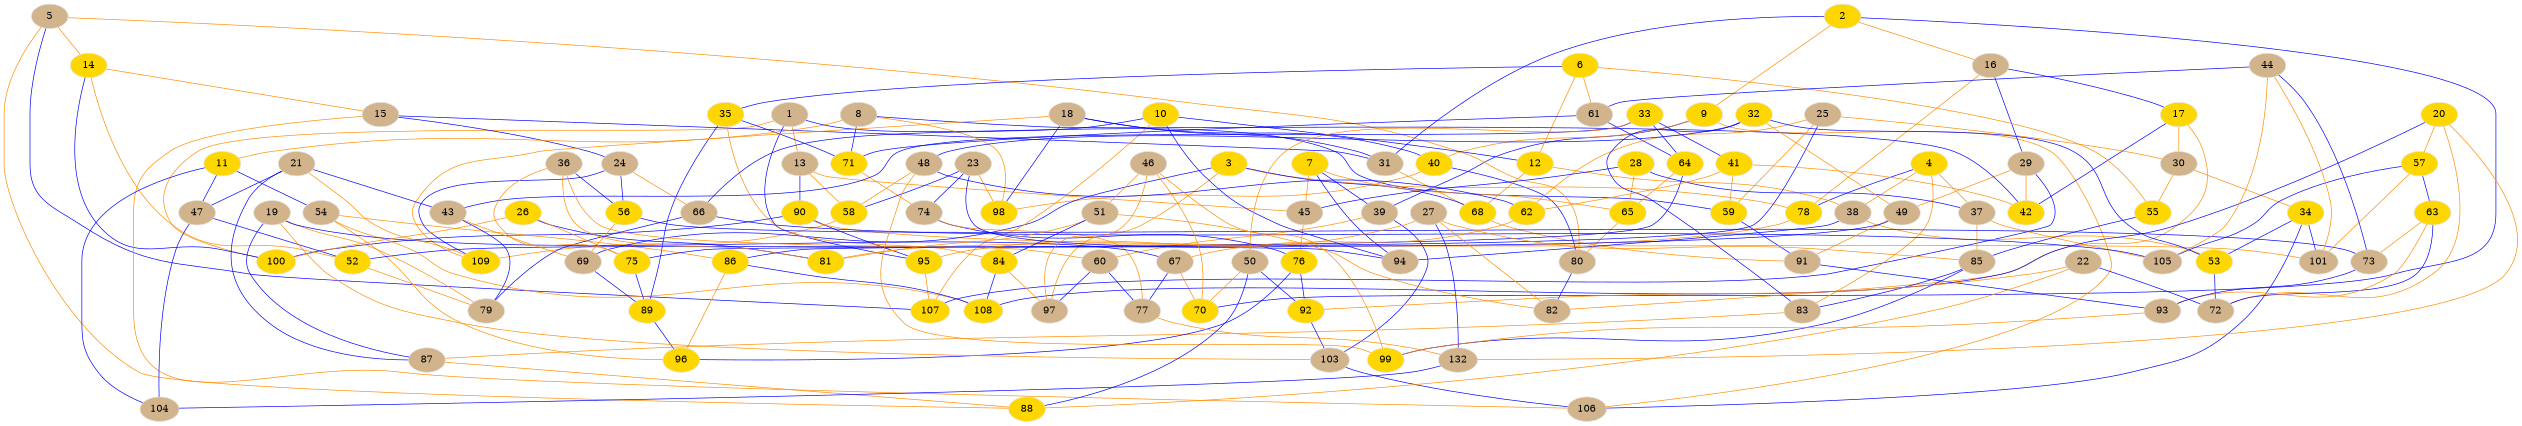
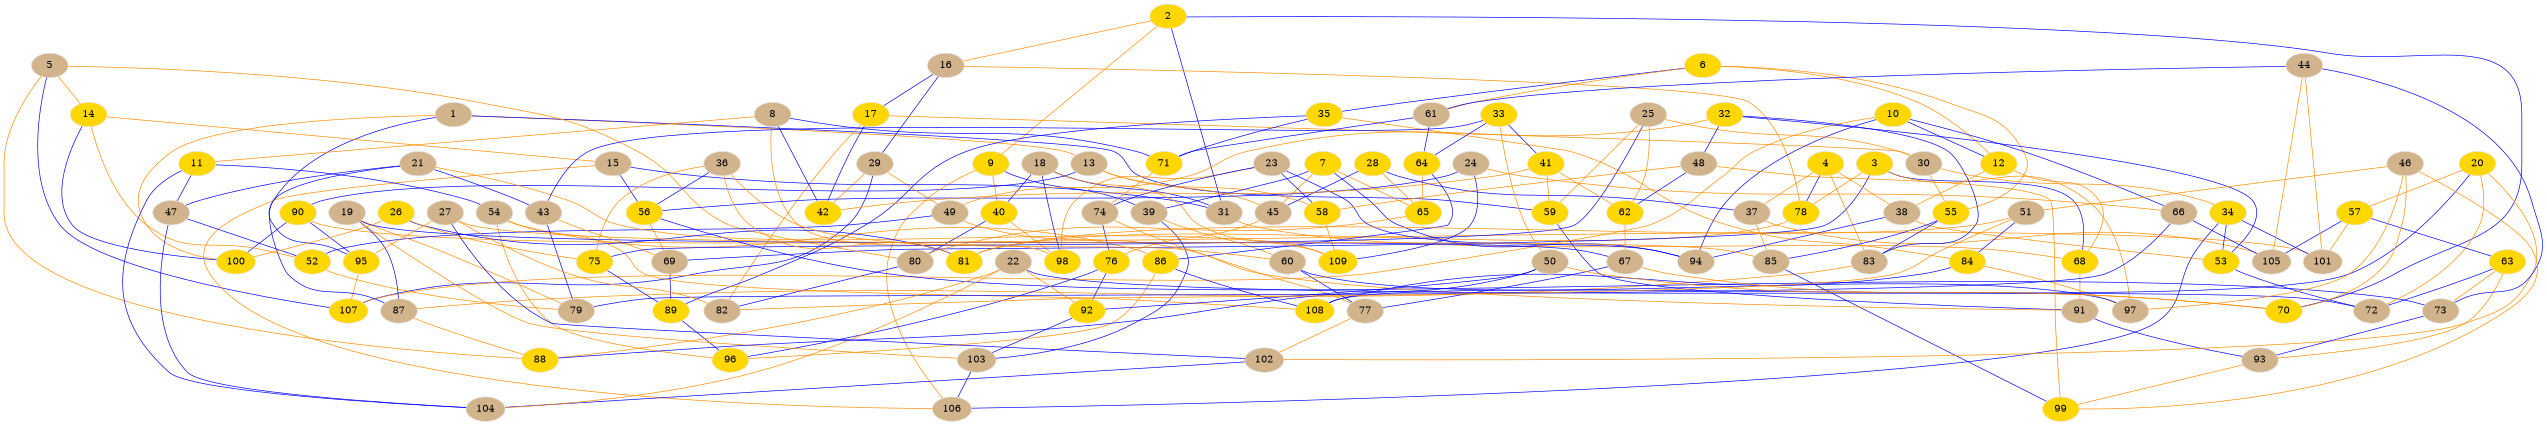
edge "15" -- "24": now "15" -- "56"
edge "85" -- "83": now "55" -- "83"
node "132": label "132" -> "102"
edge "22" -- "104": added
